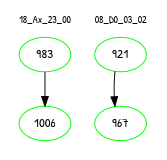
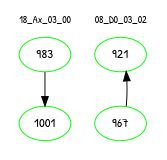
cluster "18_Ax_23_00": label "18_Ax_23_00" -> "18_Ax_03_00"
edge "921" -> "967": reversed
node "1006": label "1006" -> "1001"
